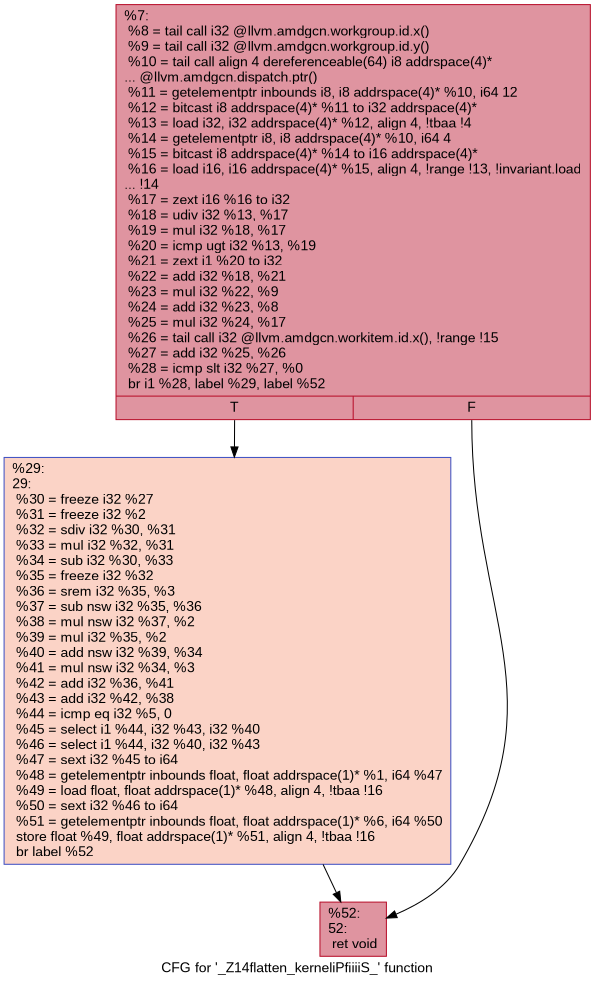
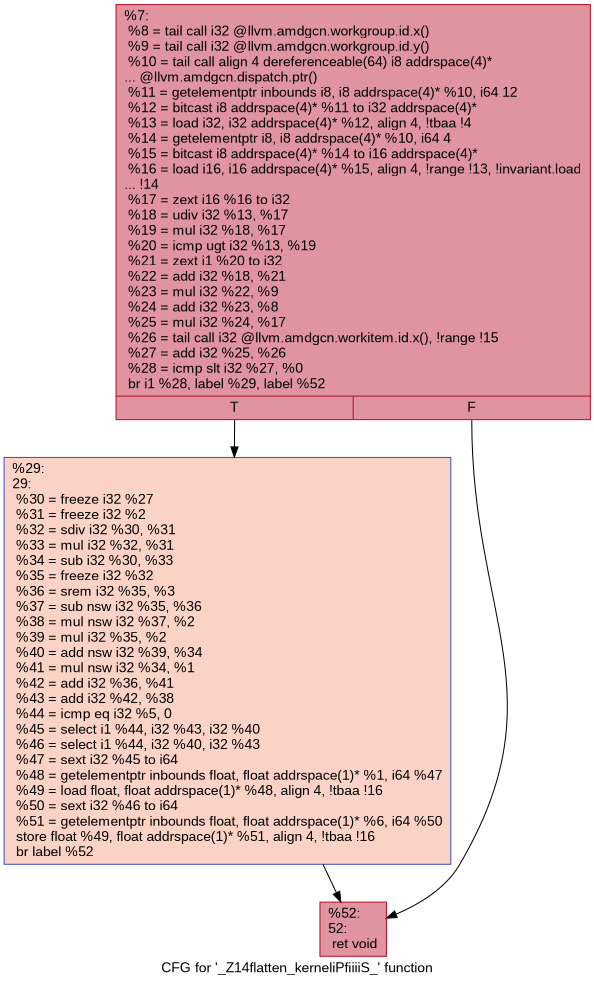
node "%29:": text "%41 = mul nsw i32 %34, %3" -> "%41 = mul nsw i32 %34, %1"
